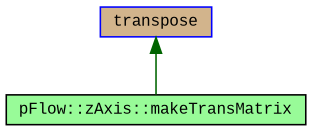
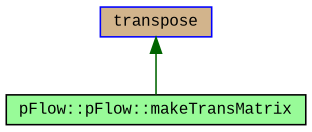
node "pFlow::zAxis::makeTransMatrix": label "pFlow::zAxis::makeTransMatrix" -> "pFlow::pFlow::makeTransMatrix"
